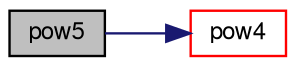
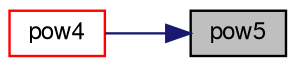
edge "pow5" -> "pow4": reversed
